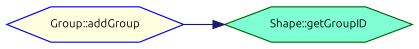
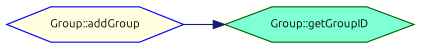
node "Shape::getGroupID": label "Shape::getGroupID" -> "Group::getGroupID"
